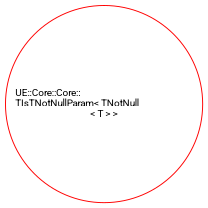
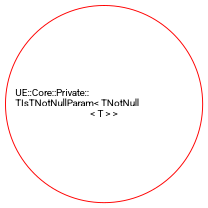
node "UE::Core::Core:: TIsTNotNullParam< TNotNull < T > >": label "UE::Core::Core:: TIsTNotNullParam< TNotNull < T > >" -> "UE::Core::Private:: TIsTNotNullParam< TNotNull < T > >"
